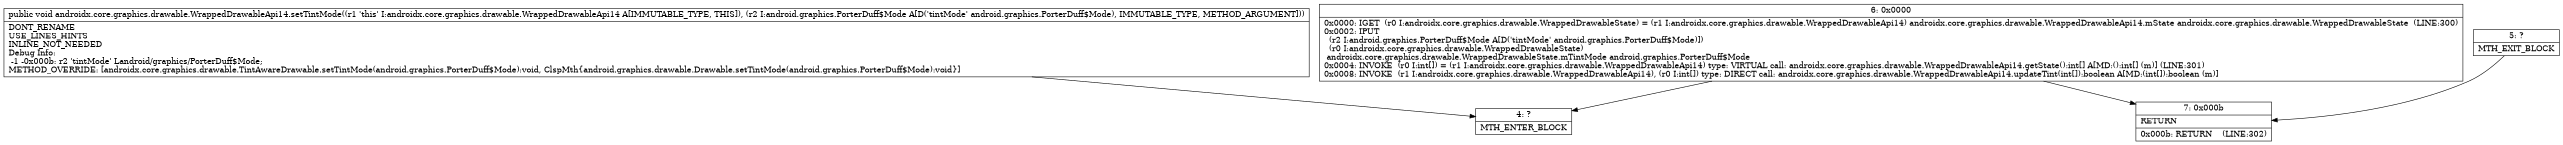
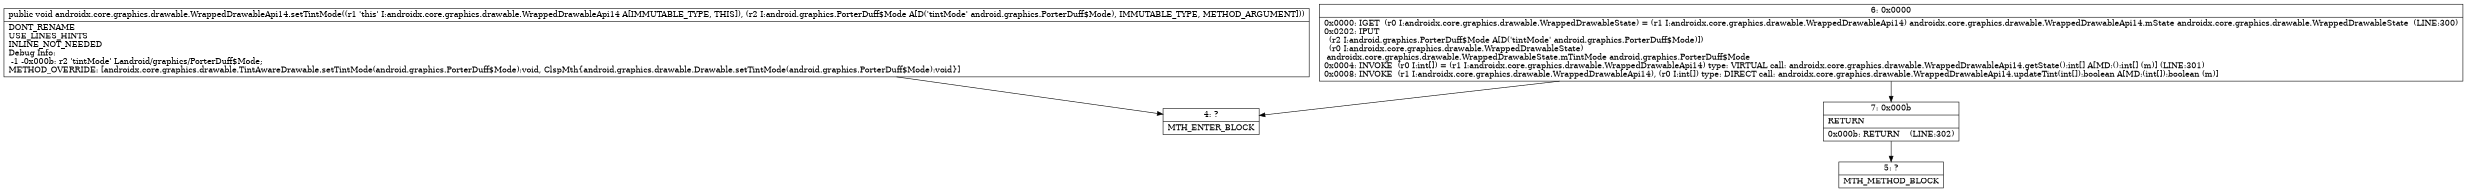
node "6: 0x0000": text "0x0002: IPUT" -> "0x0202: IPUT"
node "5: ?": text "MTH_EXIT_BLOCK" -> "MTH_METHOD_BLOCK"
edge "5: ?" -> "7: 0x000b": reversed
